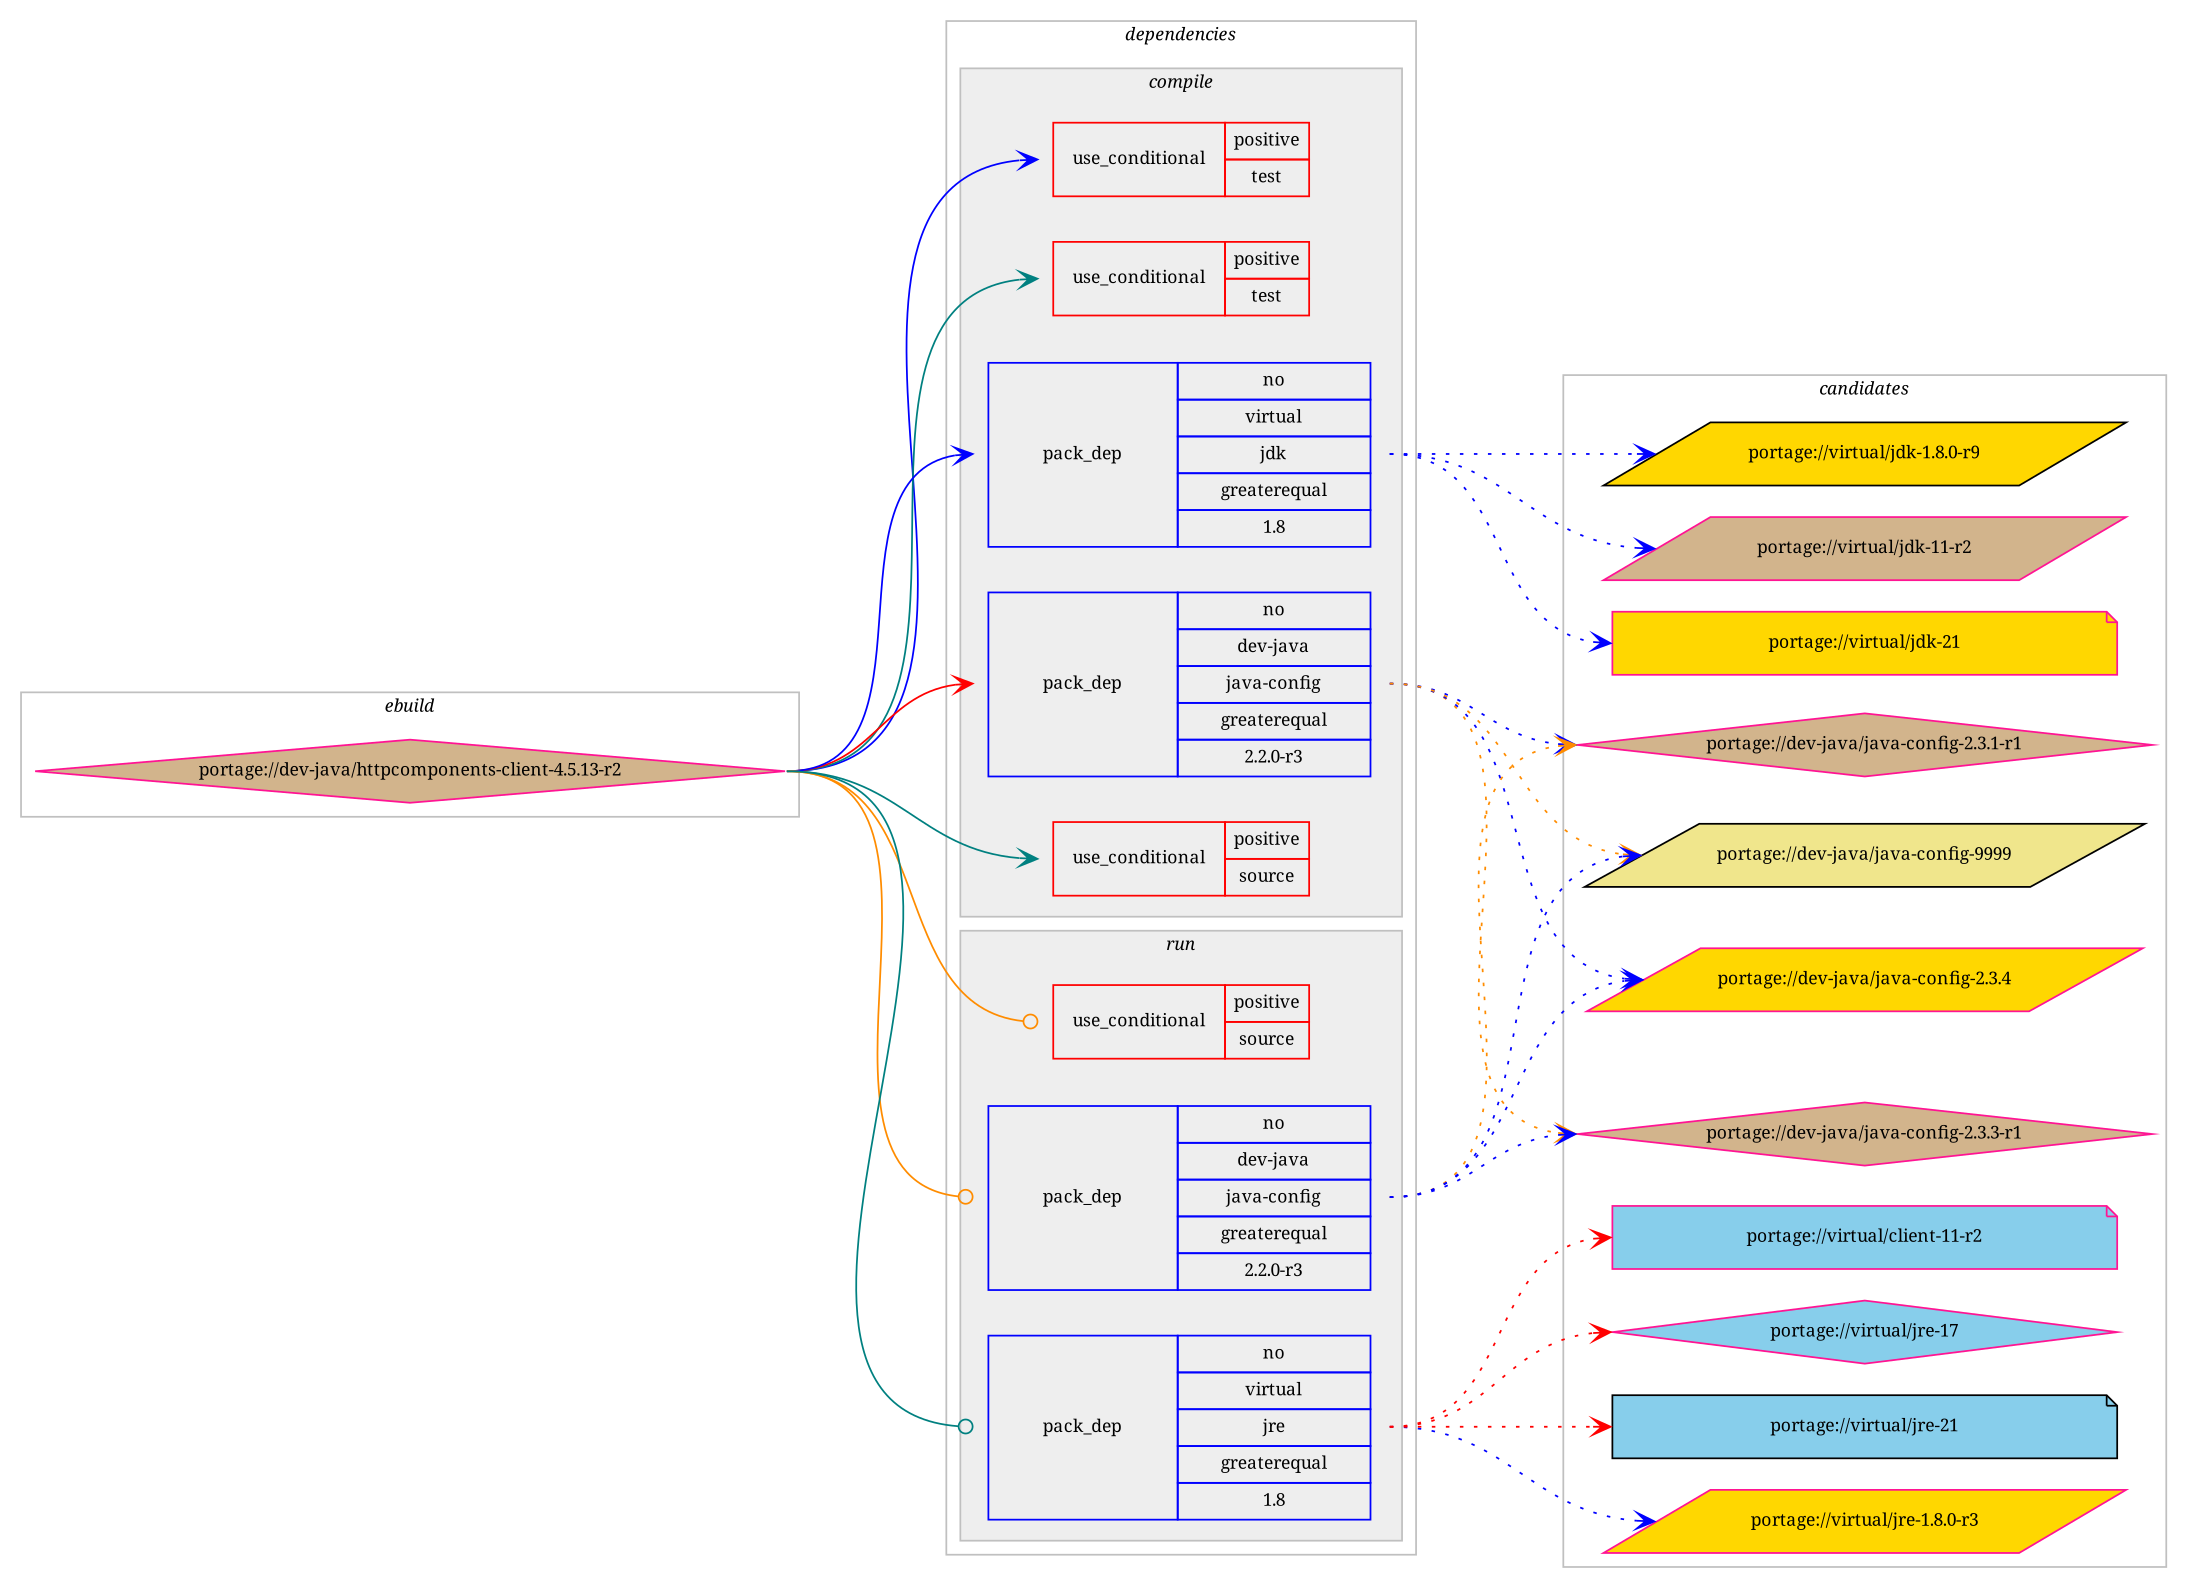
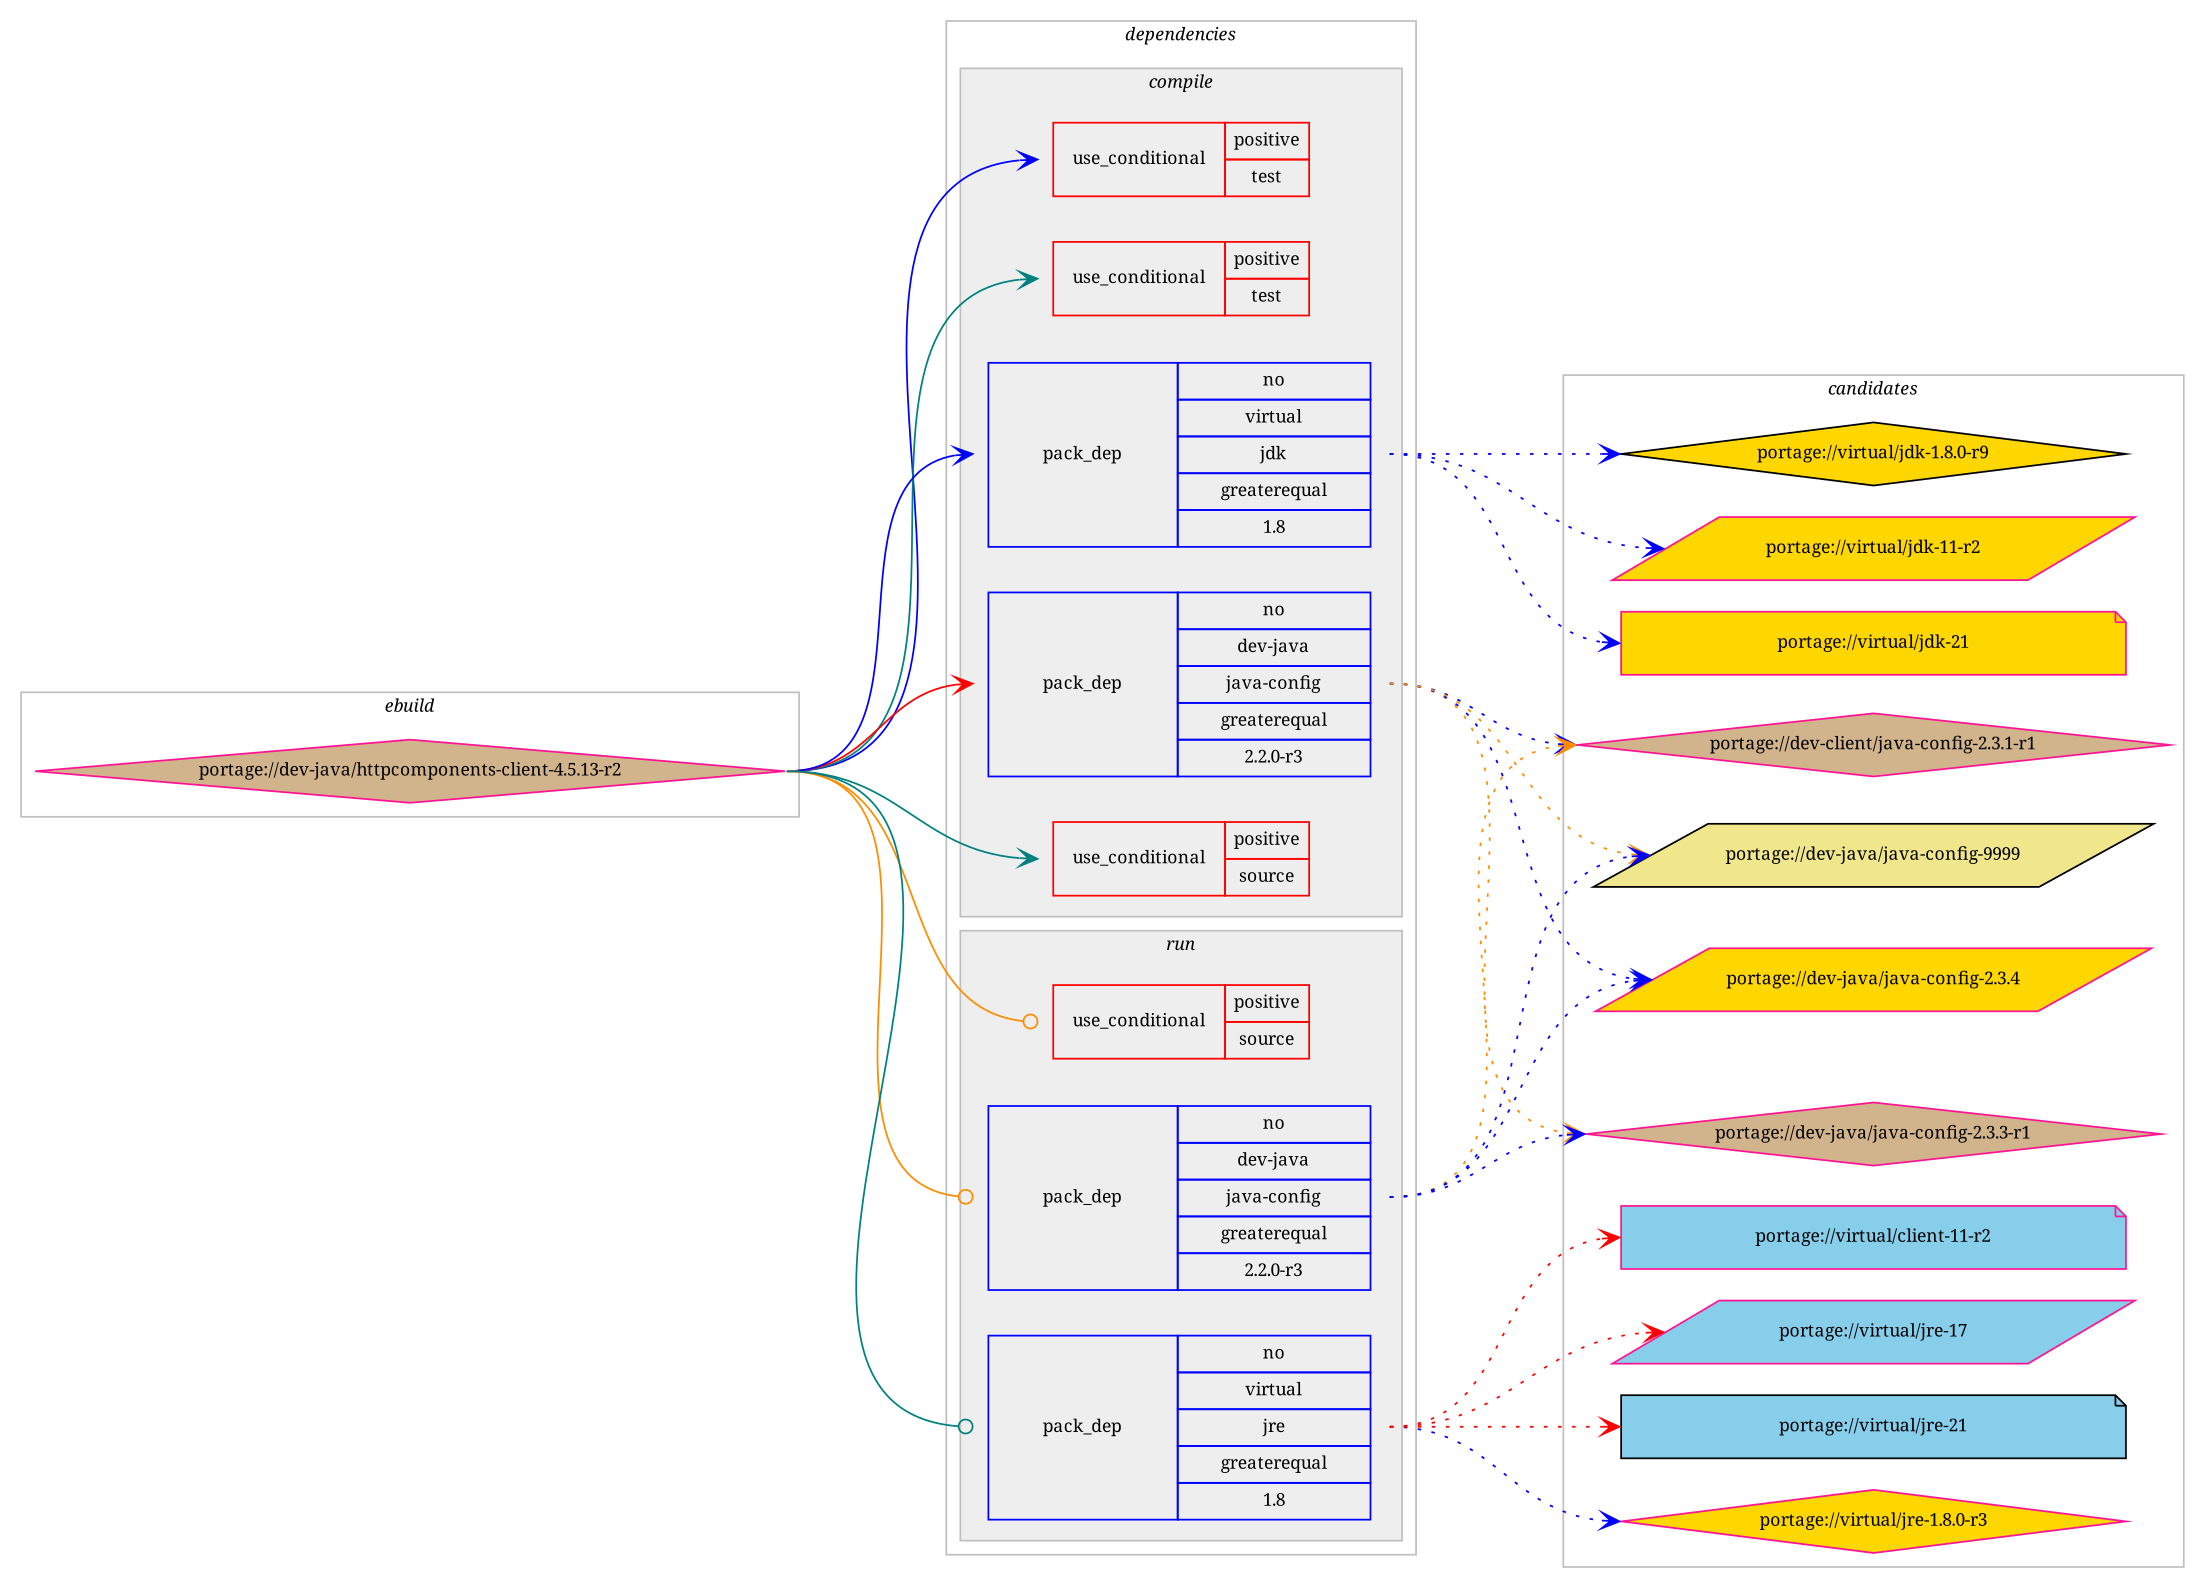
node "portage://virtual/jdk-1.8.0-r9": shape parallelogram -> diamond
node "portage://virtual/jdk-11-r2": fillcolor tan -> gold
node "portage://dev-java/java-config-2.3.1-r1": label "portage://dev-java/java-config-2.3.1-r1" -> "portage://dev-client/java-config-2.3.1-r1"
node "portage://virtual/jre-17": shape diamond -> parallelogram
node "portage://virtual/jre-1.8.0-r3": shape parallelogram -> diamond
